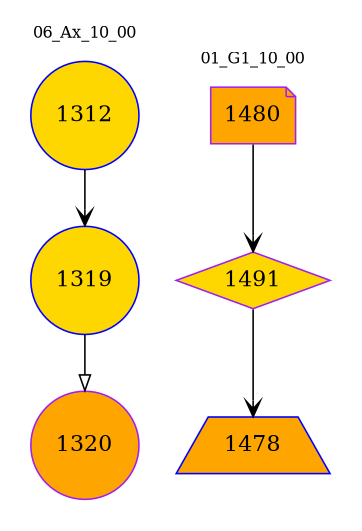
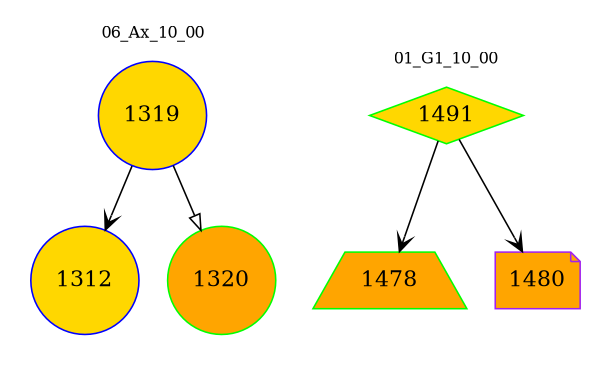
edge "1312" -> "1319": reversed
edge "1480" -> "1491": reversed
node "1491": color purple -> green
node "1320": color purple -> green
node "1478": color blue -> green
